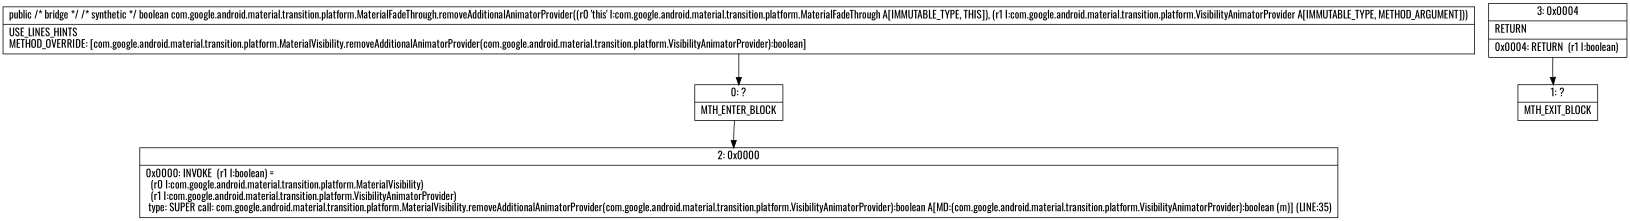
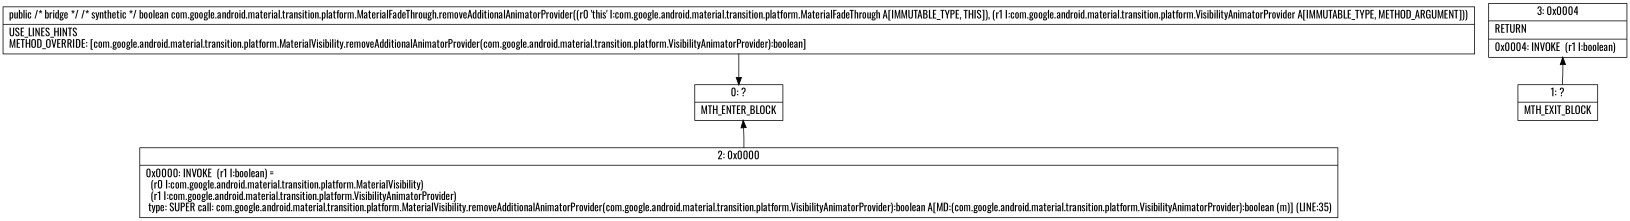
node "3: 0x0004": text "0x0004: RETURN  (r1 I:boolean)" -> "0x0004: INVOKE  (r1 I:boolean)"
edge "3: 0x0004" -> "1: ?": reversed
edge "0: ?" -> "2: 0x0000": reversed
